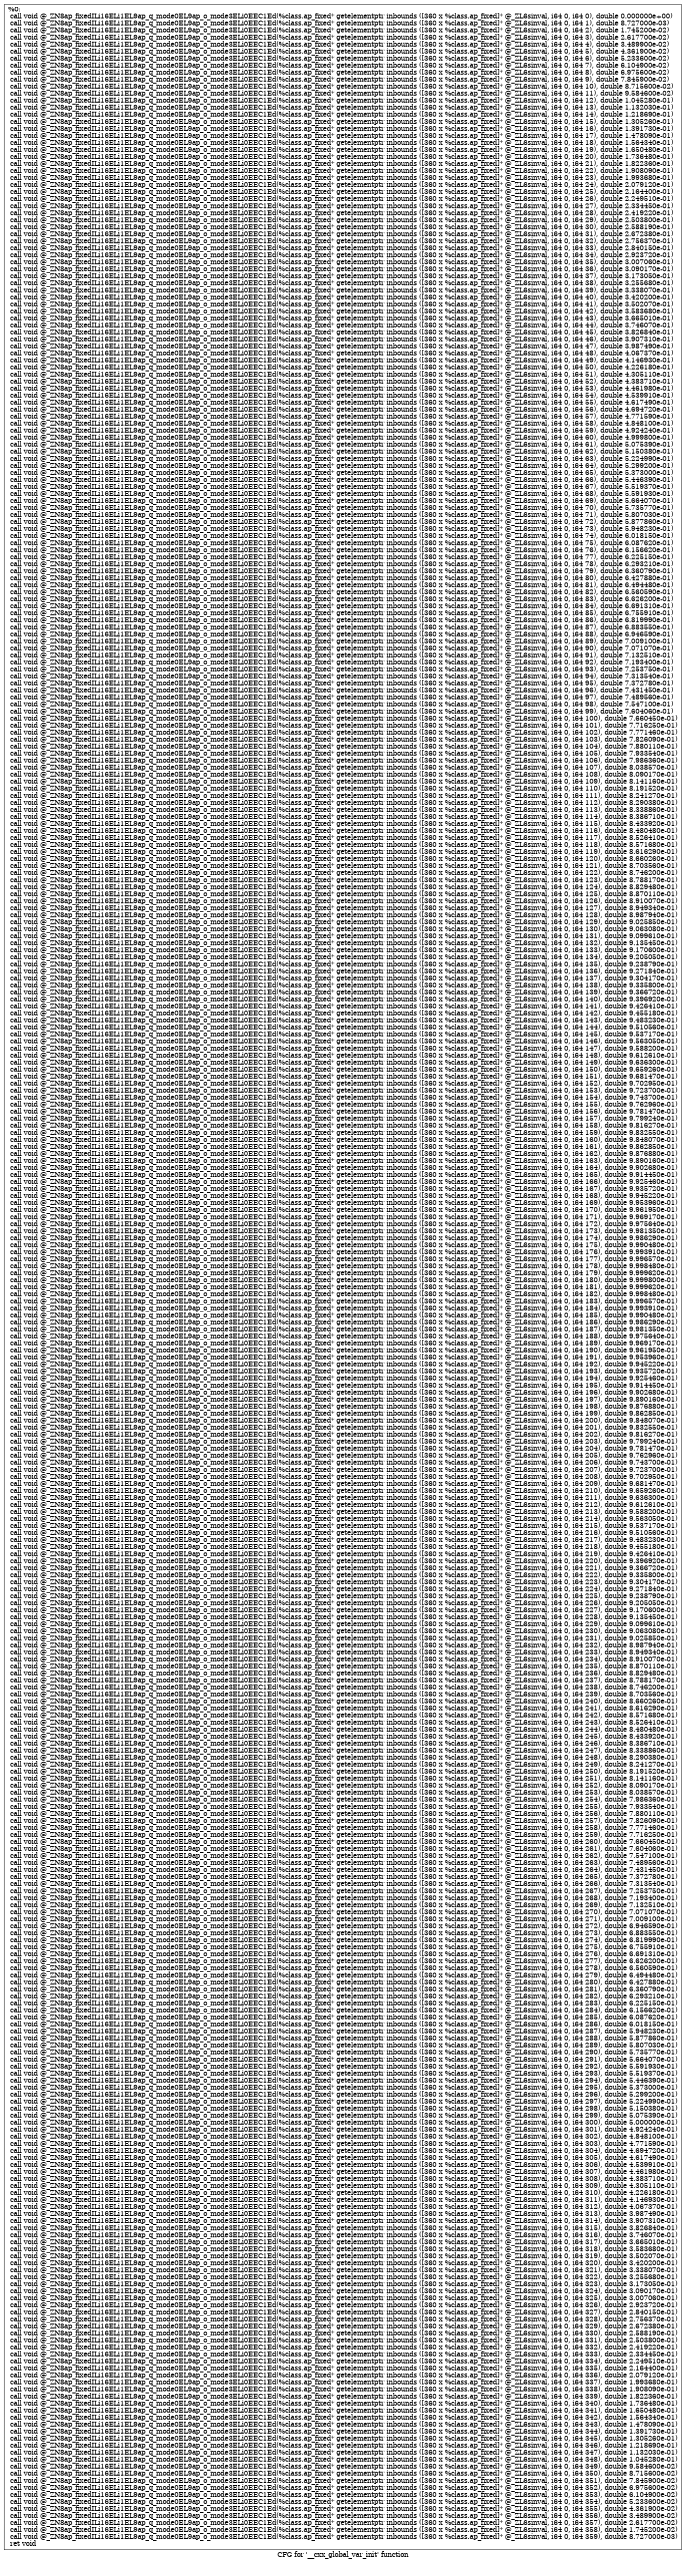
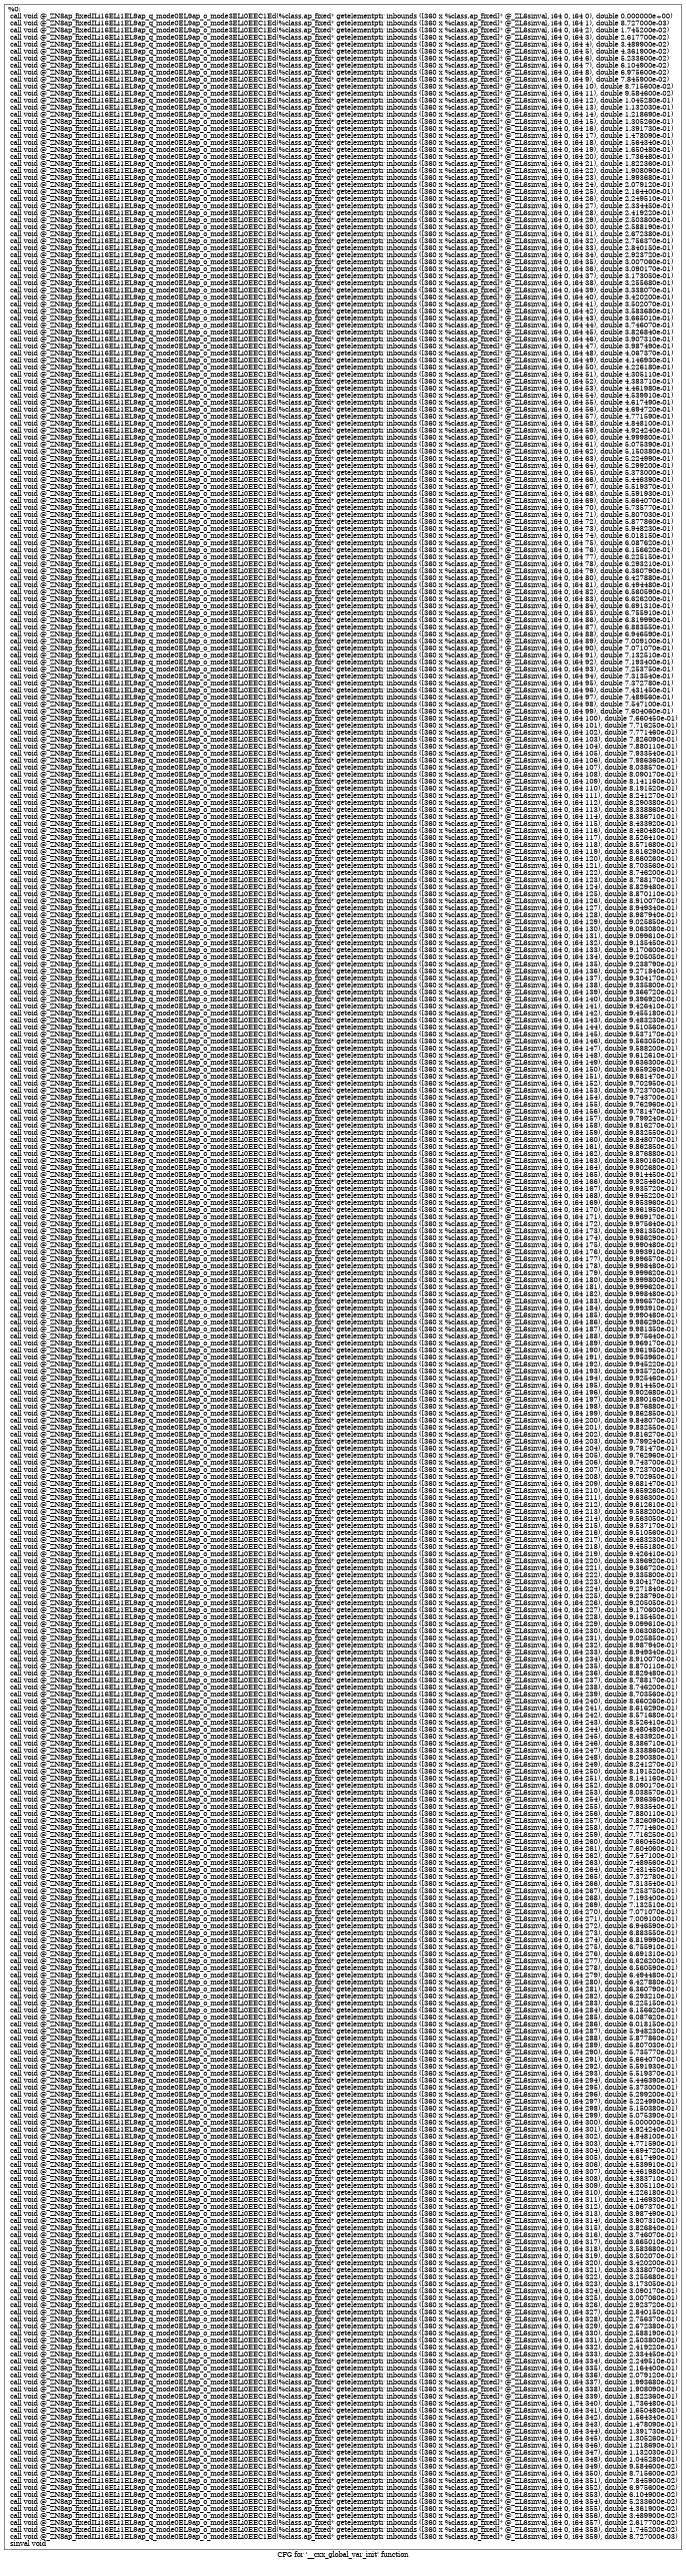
node "%0:": text "ret void" -> "sinval void"
